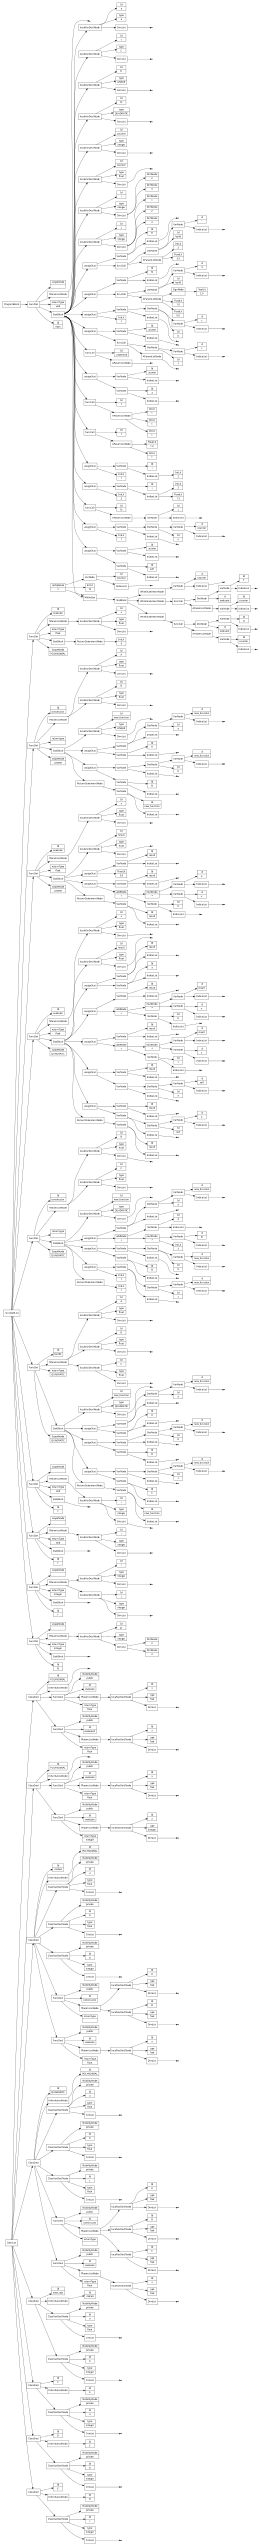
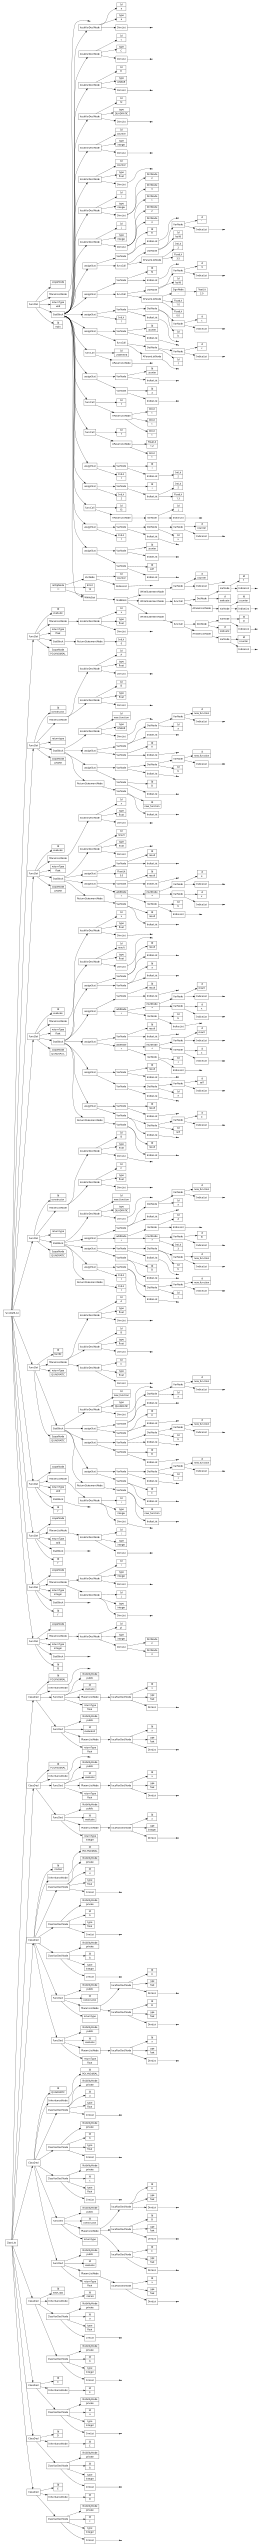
node "ProgramBlock": removed
